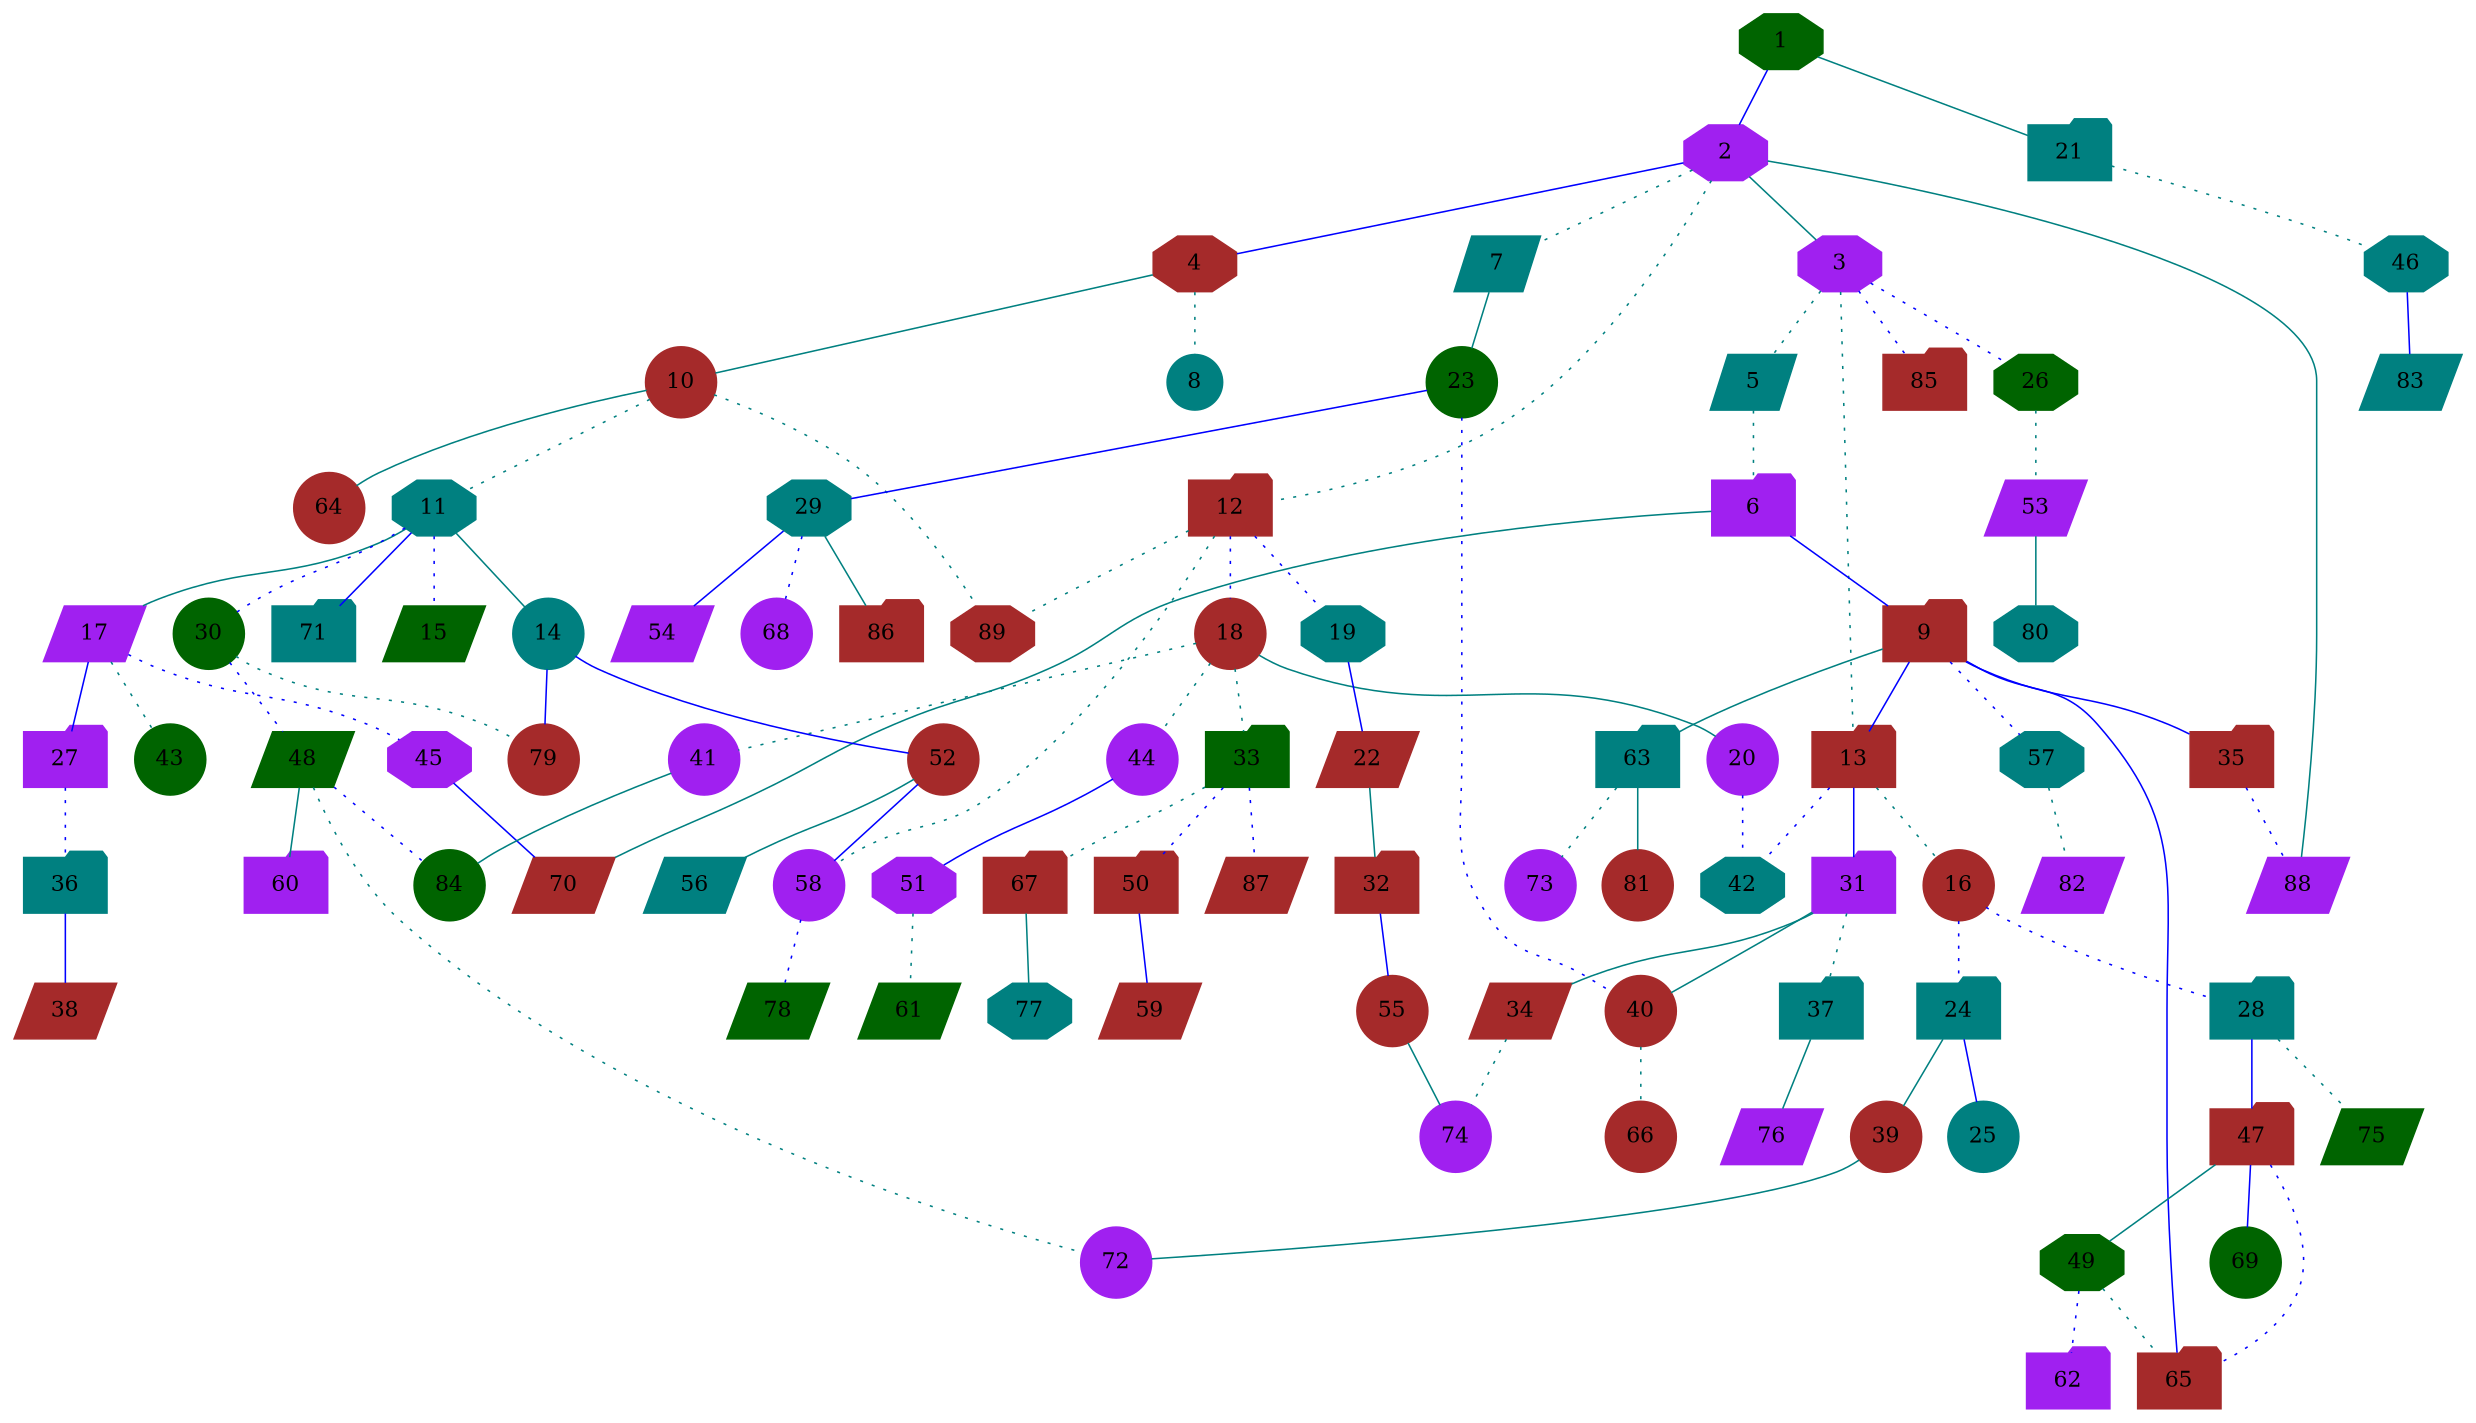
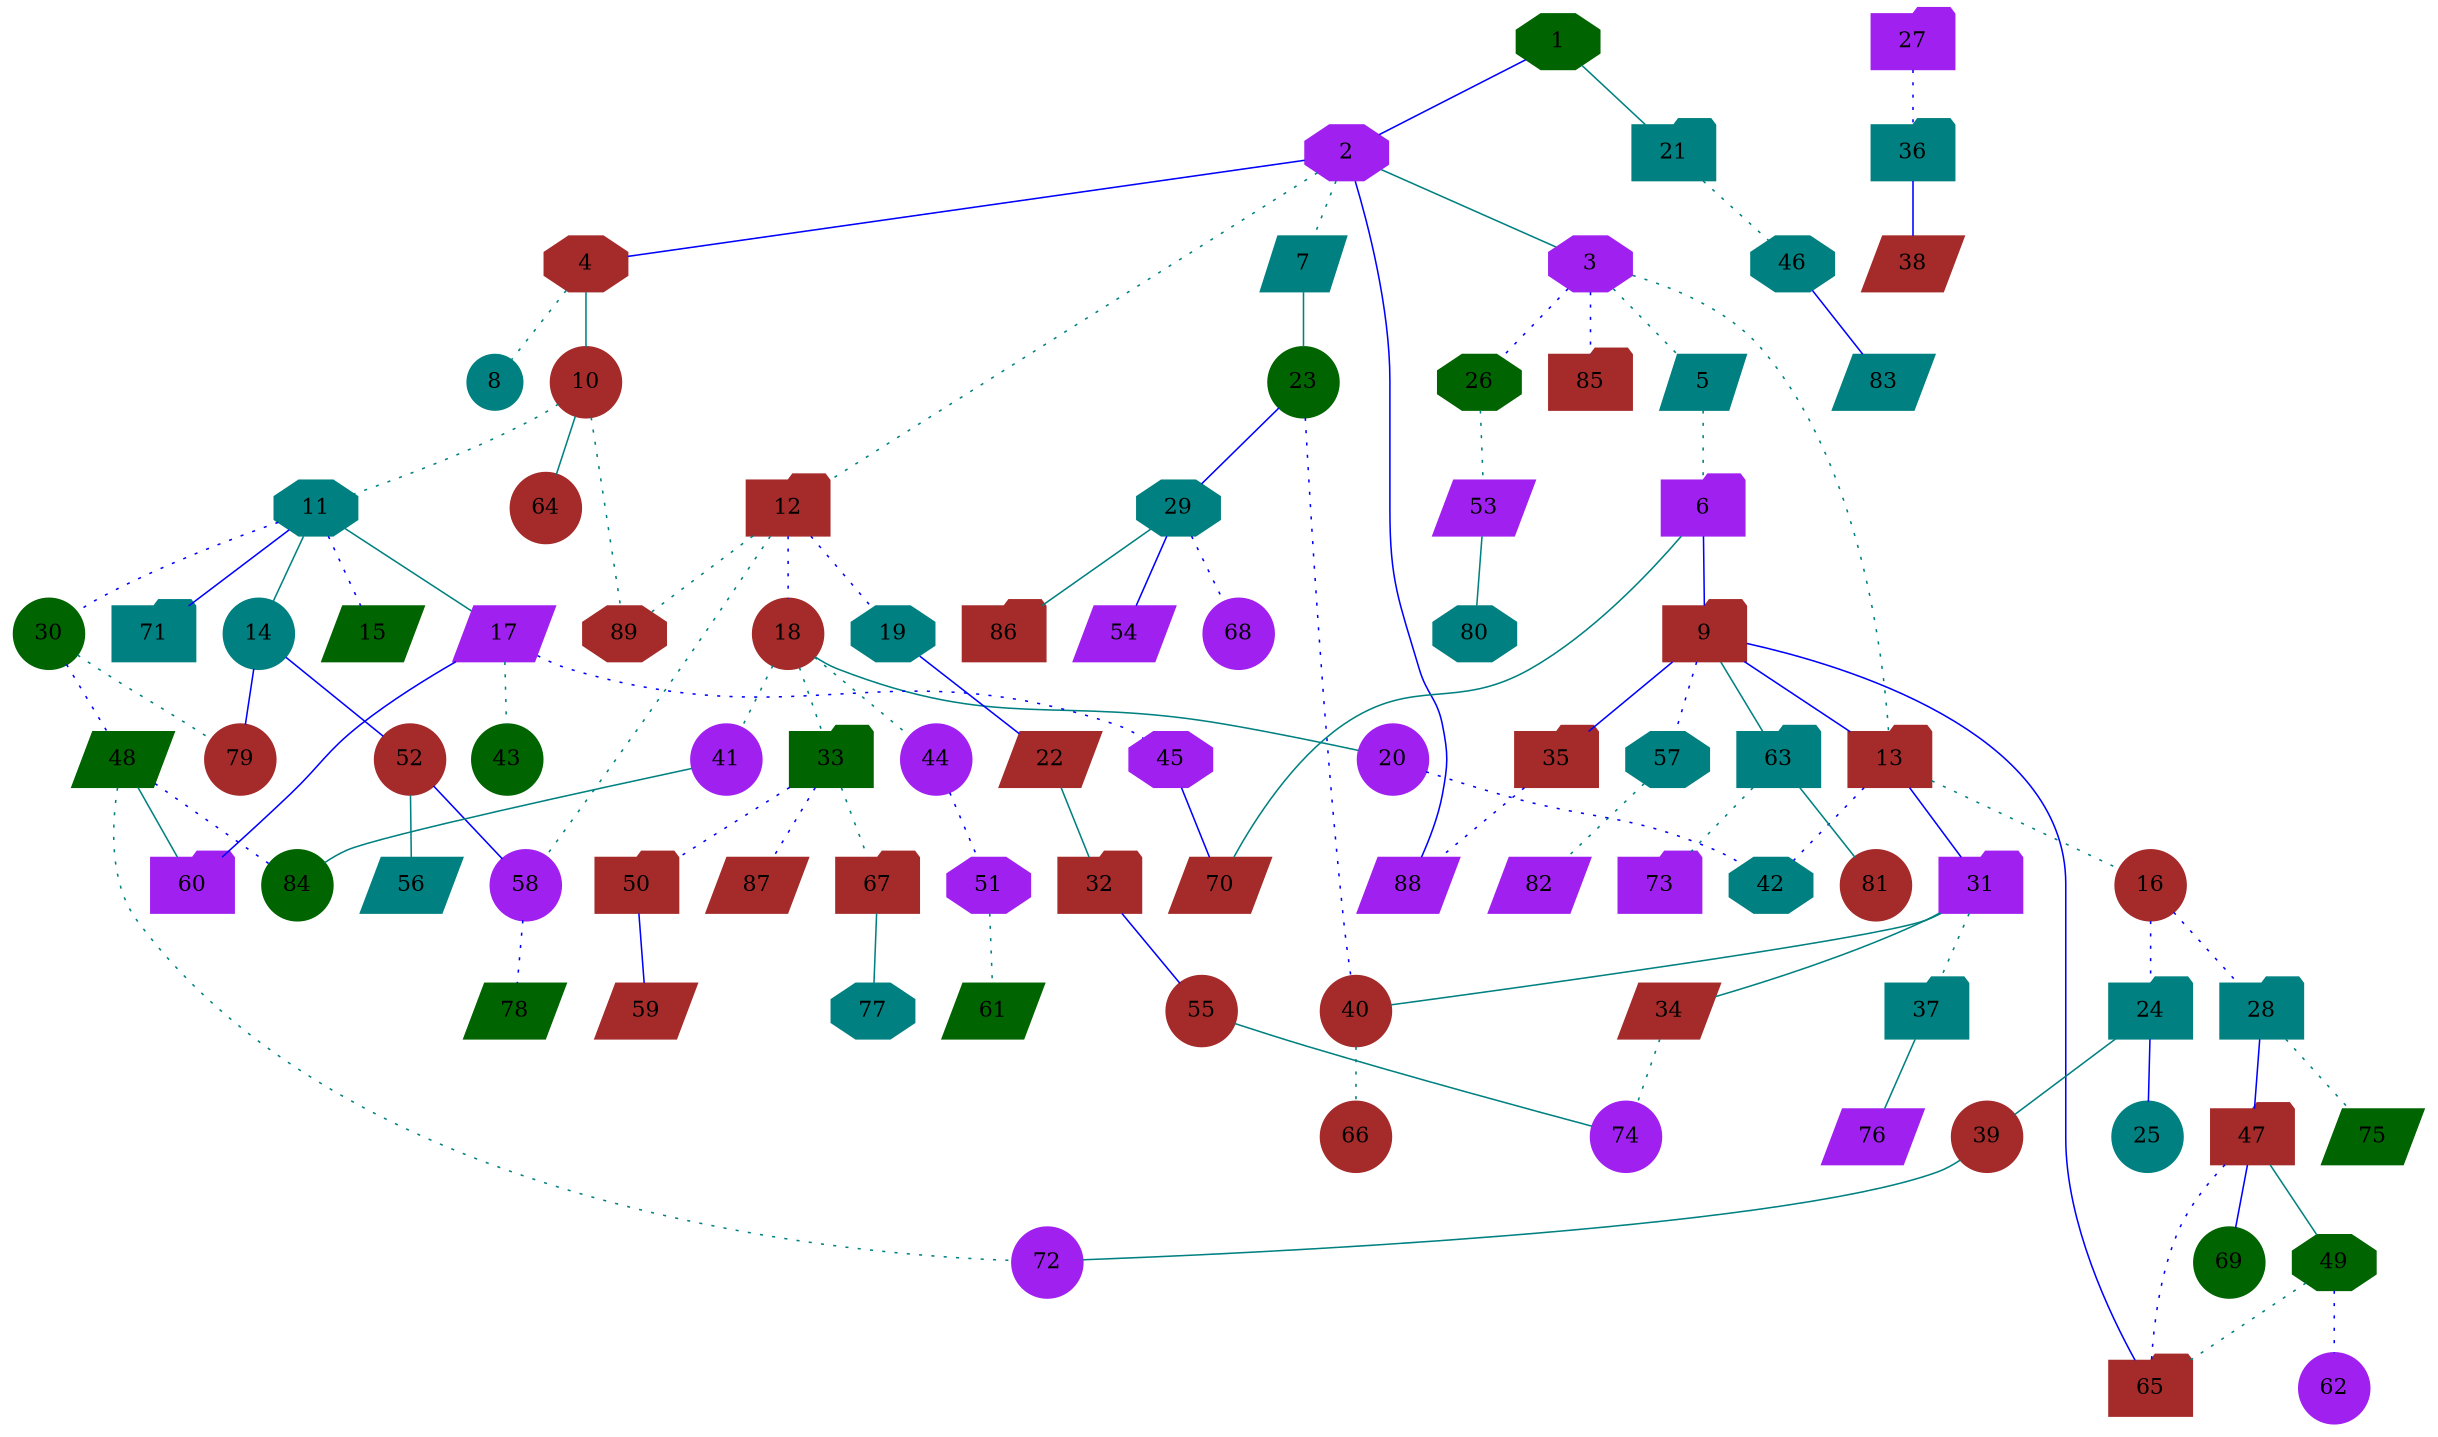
edge "2" -- "88": color teal -> blue
edge "17" -- "27": now "17" -- "60"
edge "44" -- "51": style solid -> dotted
node "73": shape circle -> folder
node "62": shape folder -> circle
